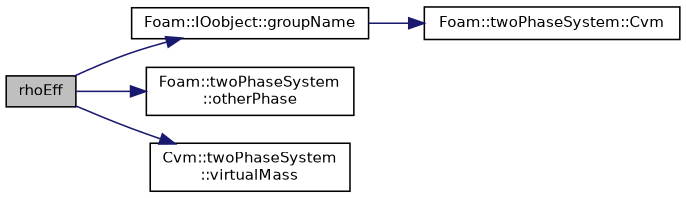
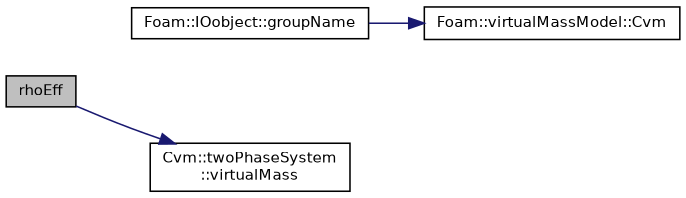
node "Foam::twoPhaseSystem::Cvm": label "Foam::twoPhaseSystem::Cvm" -> "Foam::virtualMassModel::Cvm"
edge "rhoEff" -> "Foam::IOobject::groupName": removed
node "Foam::twoPhaseSystem ::otherPhase": removed
